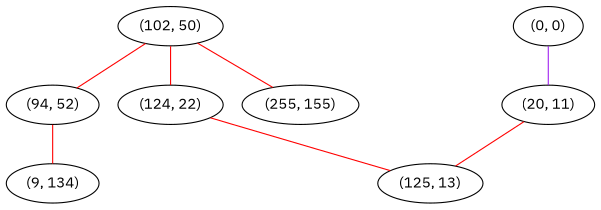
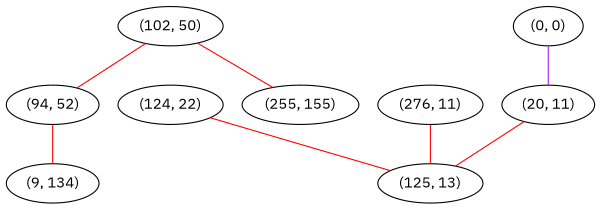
edge "(102, 50)" -- "(124, 22)": removed
node "(276, 11)": added
